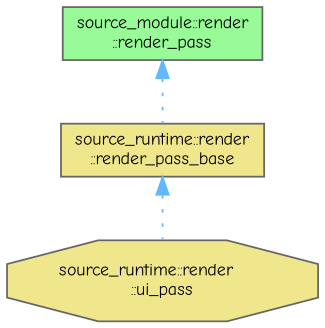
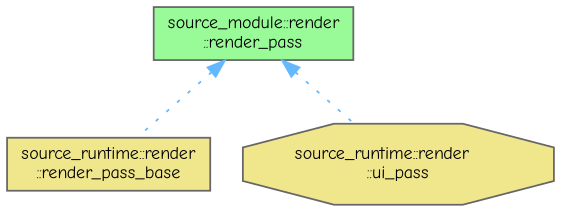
edge "source_runtime::render ::ui_pass" -> "source_runtime::render ::render_pass_base": now "source_runtime::render ::ui_pass" -> "source_module::render ::render_pass"
